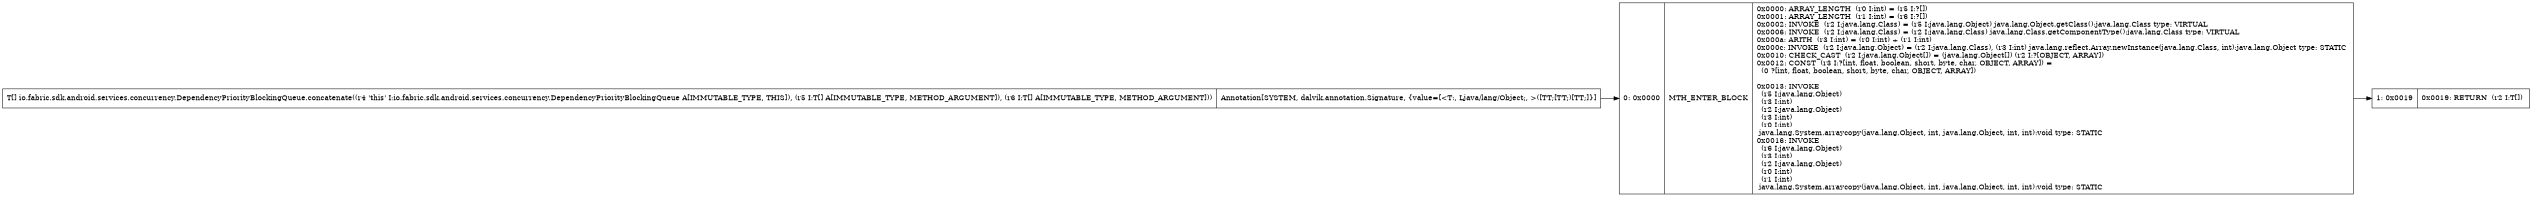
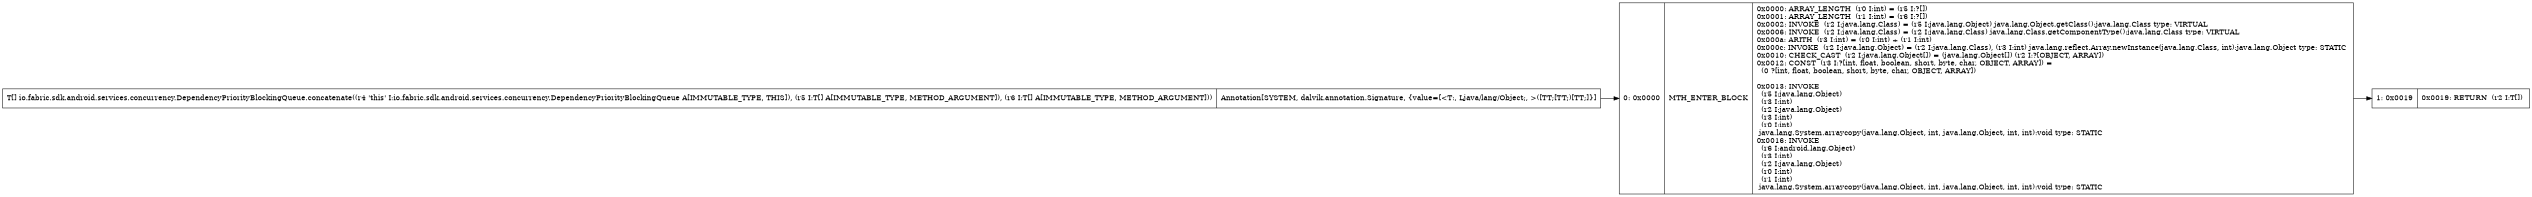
node "0: 0x0000": text "(r6 I:java.lang.Object)" -> "(r6 I:android.lang.Object)"
